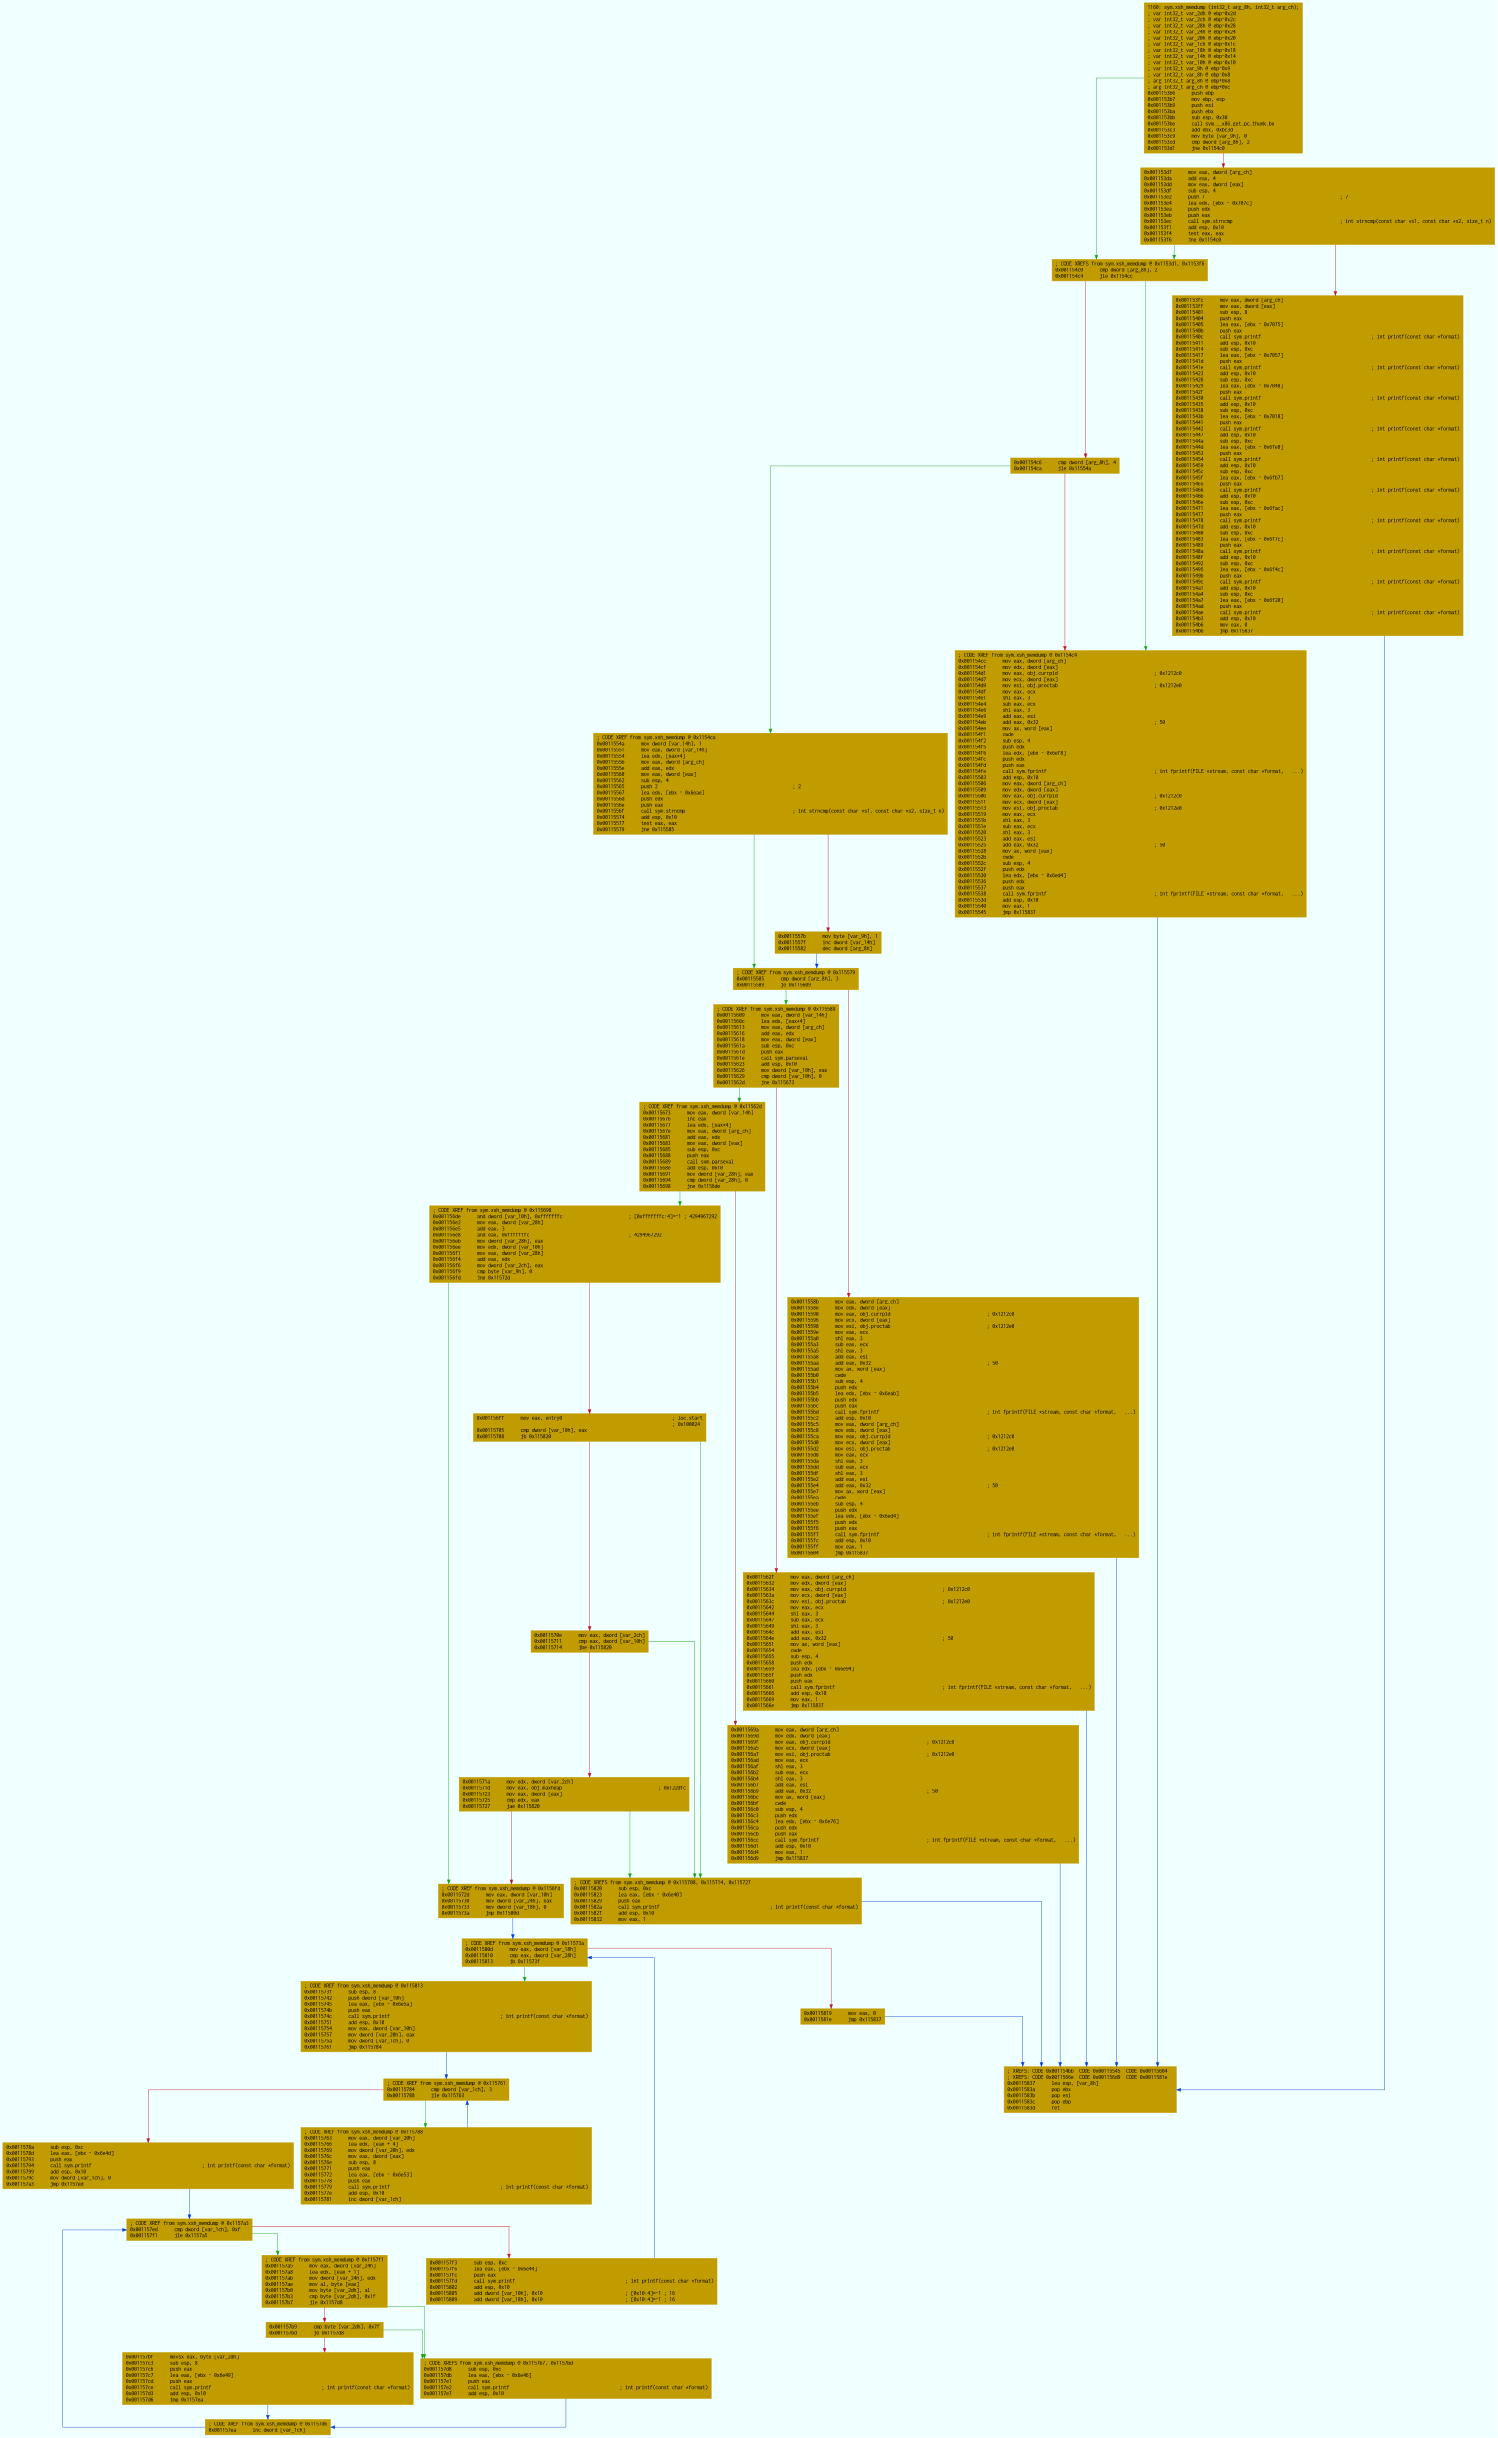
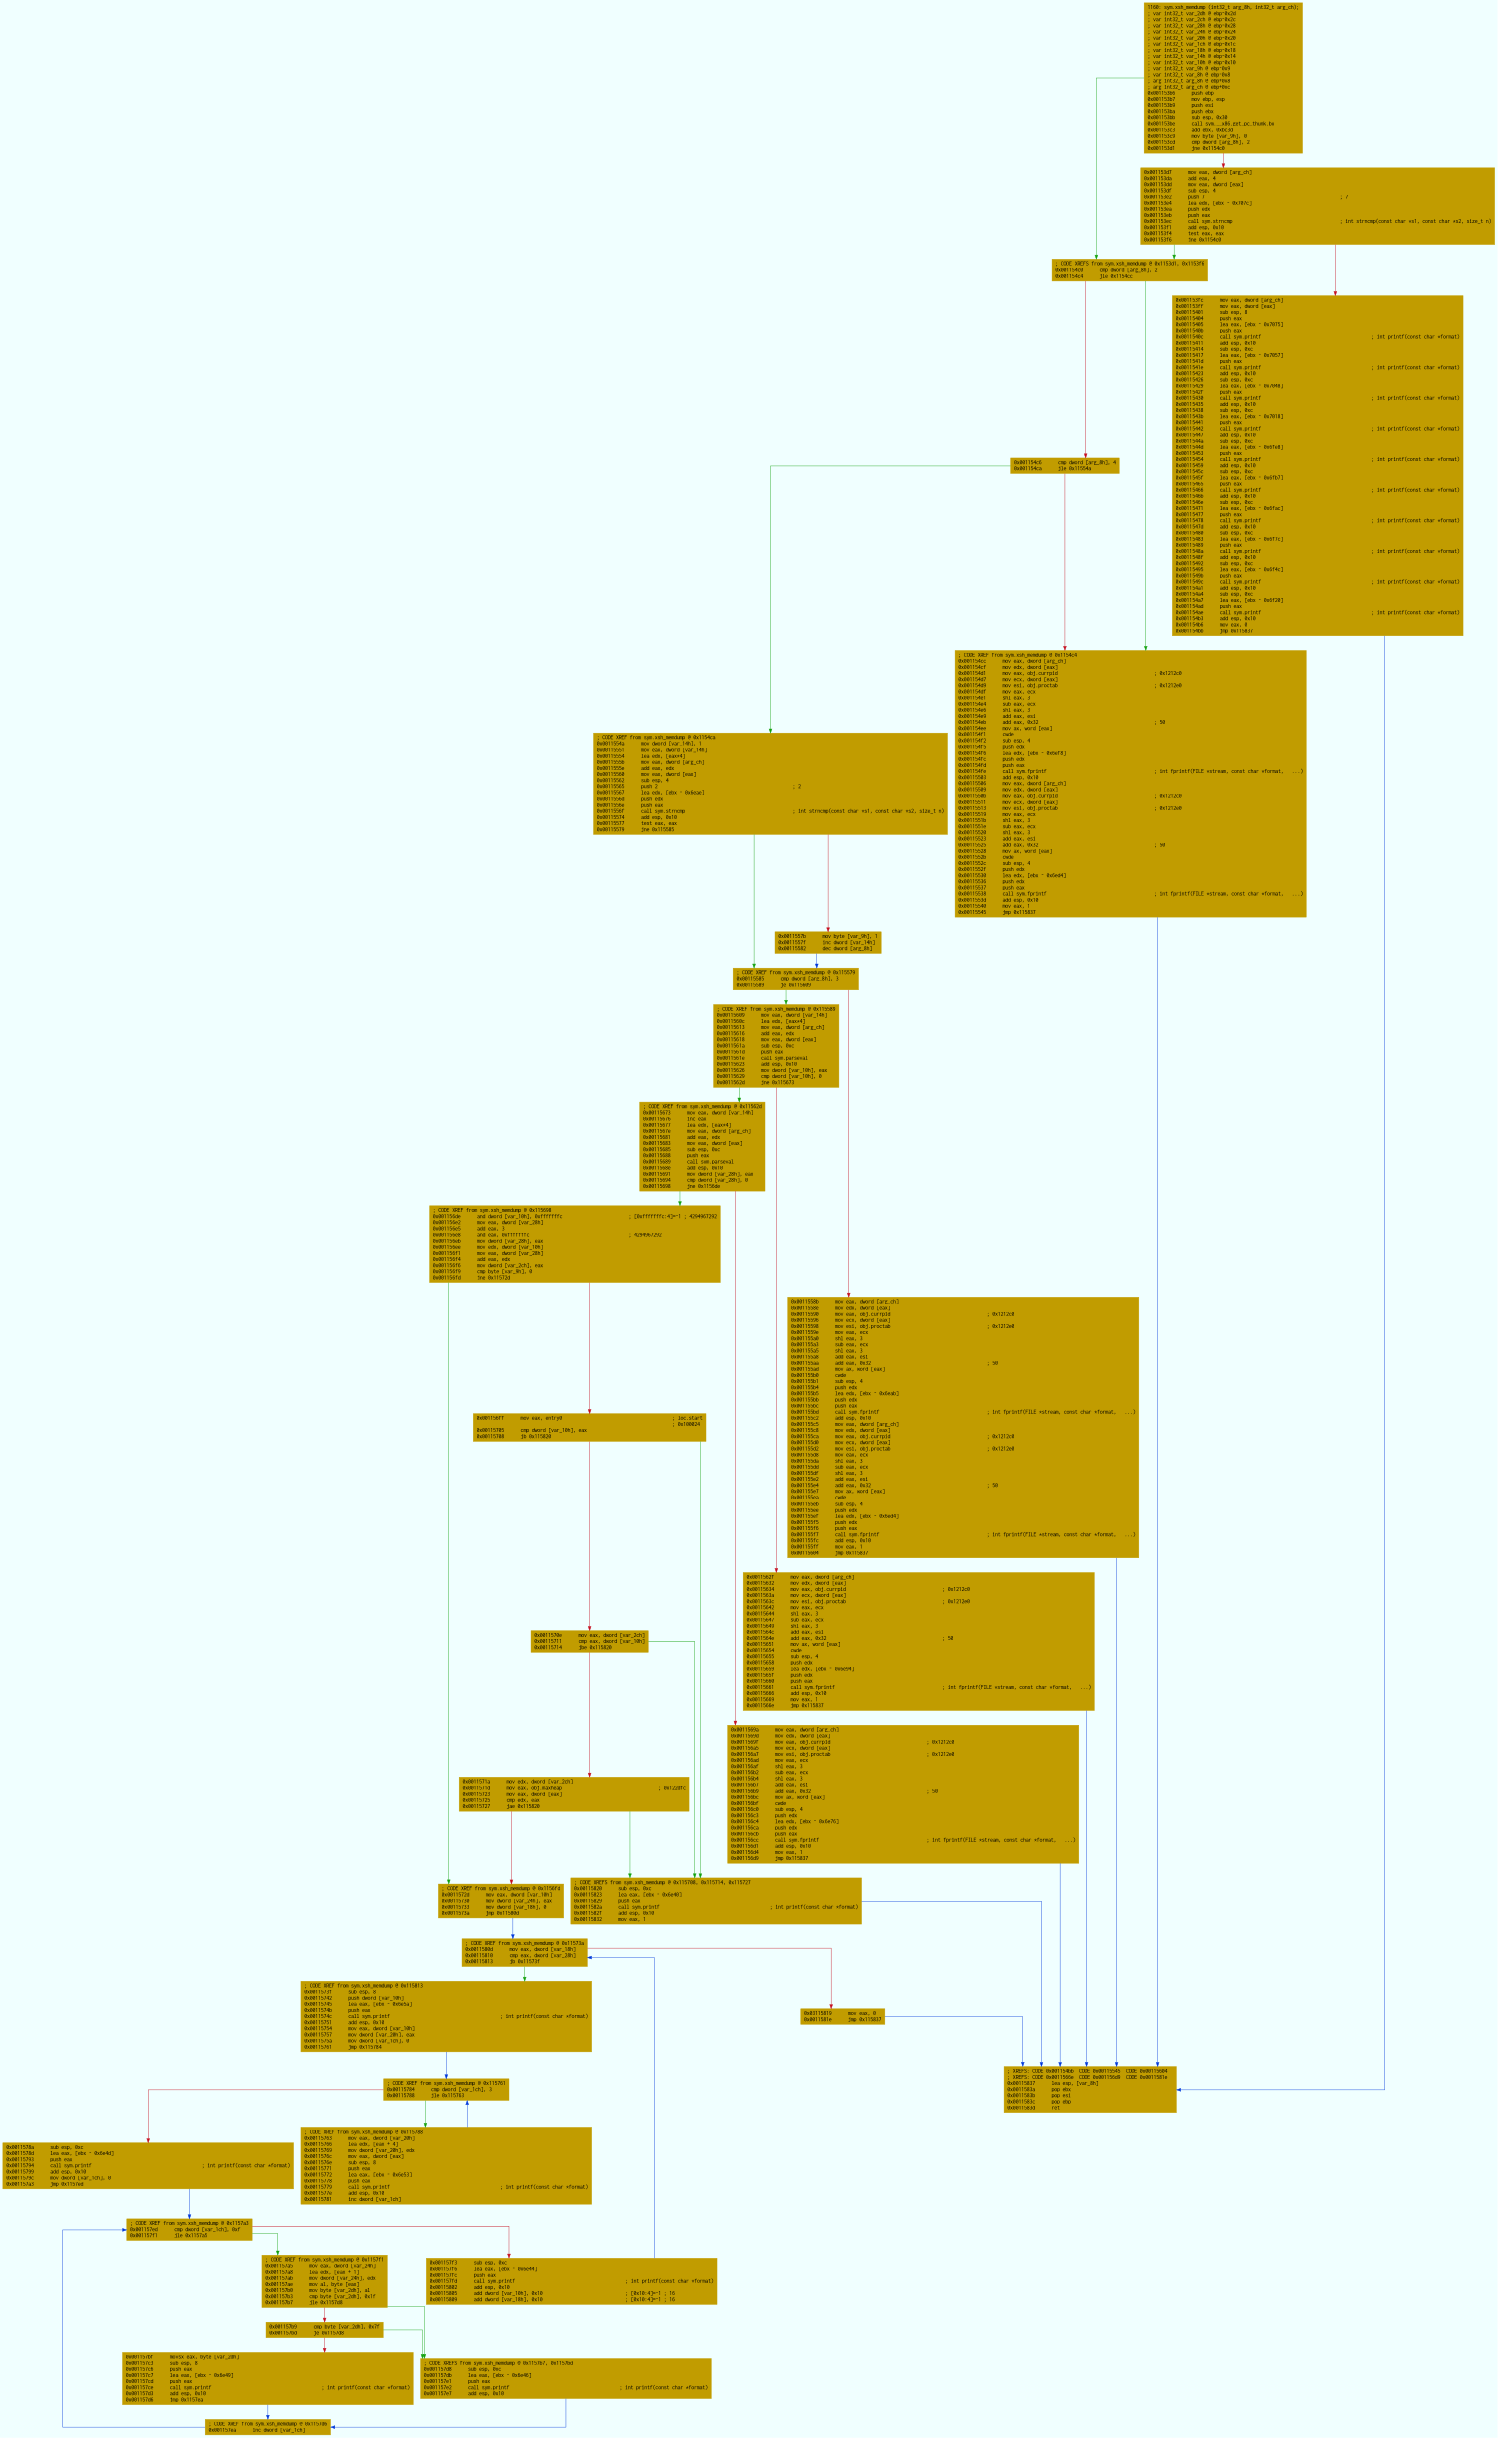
node "0x00115819      mov eax, 0 0x0011581e      jmp 0x115837": label "0x00115819      mov eax, 0 0x0011581e      jmp 0x115837" -> "0x03115819      mov eax, 0 0x0011581e      jmp 0x115837"
